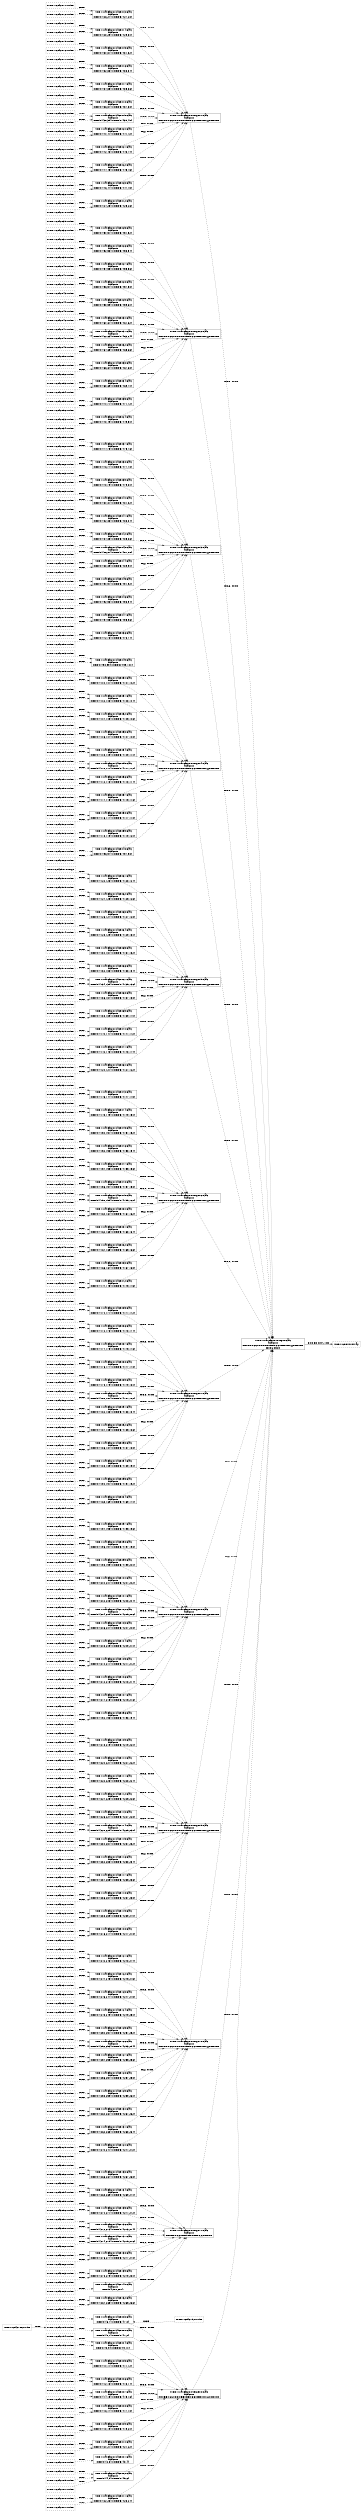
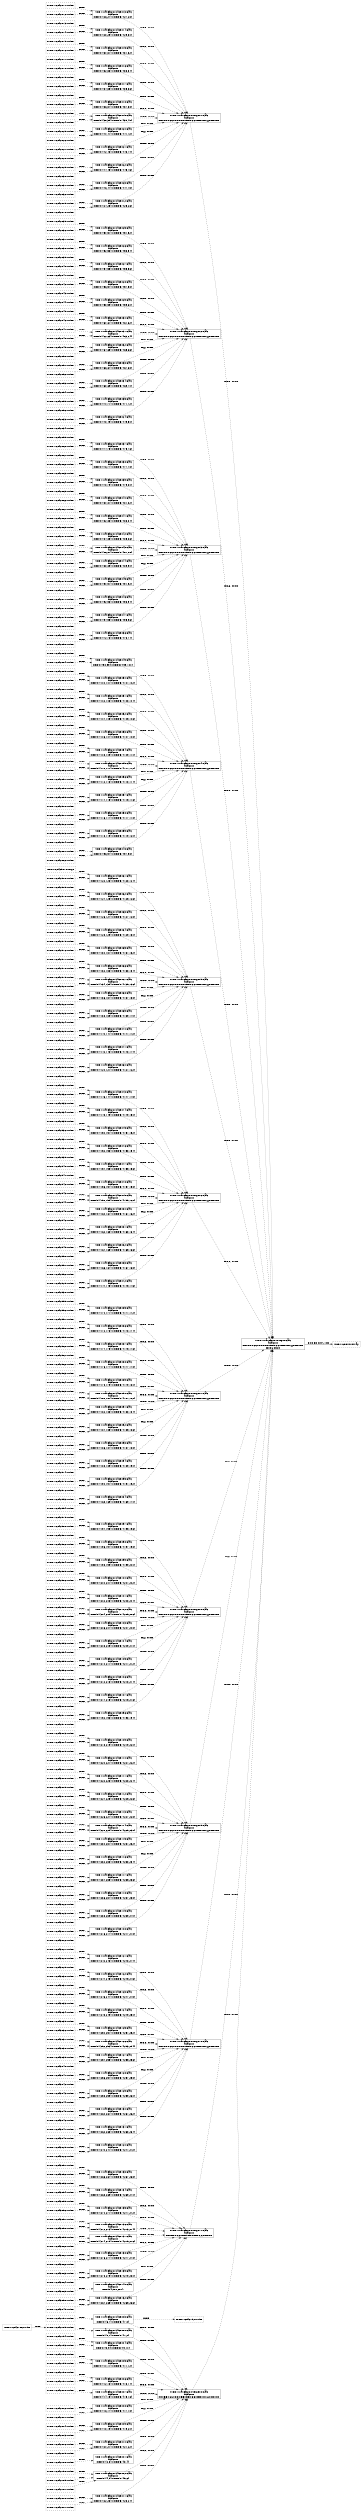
edge "MOD1:Coil2792:Write" -> "MOD1:Waveform:Slice003:Calc acalcout ARR(A){6,7}+ARR(B){7,8}": reversed
node "MOD1:Coil2799:Write": removed
